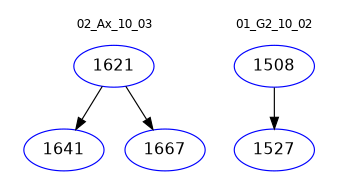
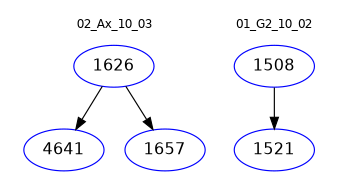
node "1621": label "1621" -> "1626"
node "1641": label "1641" -> "4641"
node "1667": label "1667" -> "1657"
node "1527": label "1527" -> "1521"
